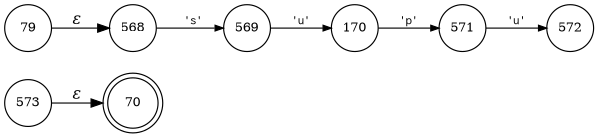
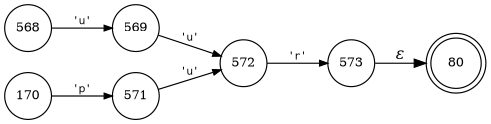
edge "568" -> "569": label "'s'" -> "'u'"
node "79": removed
edge "569" -> "170": now "569" -> "572"
edge "572" -> "573": added, label "'r'"
node "70": label "70" -> "80"
